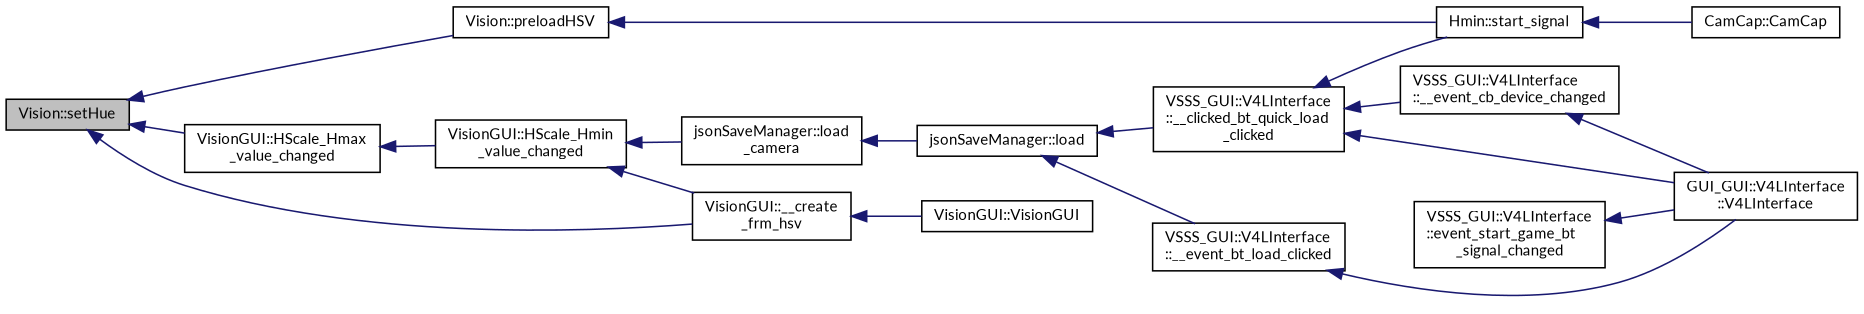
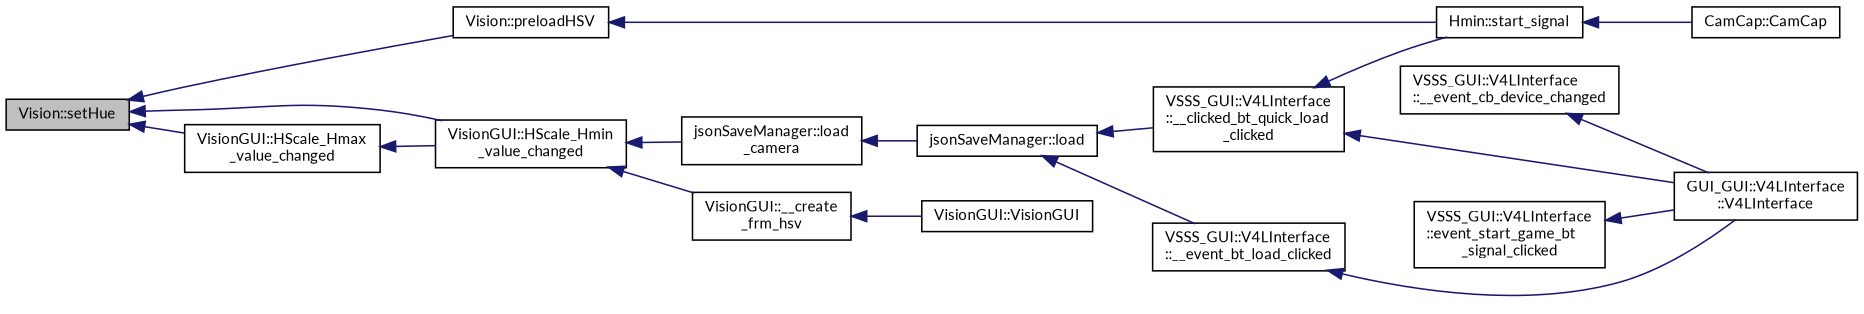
edge "VSSS_GUI::V4LInterface ::__event_cb_device_changed" -> "VSSS_GUI::V4LInterface ::__clicked_bt_quick_load _clicked": removed
edge "VisionGUI::__create _frm_hsv" -> "Vision::setHue": now "VisionGUI::HScale_Hmin _value_changed" -> "Vision::setHue"
node "VSSS_GUI::V4LInterface ::event_start_game_bt _signal_changed": label "VSSS_GUI::V4LInterface ::event_start_game_bt _signal_changed" -> "VSSS_GUI::V4LInterface ::event_start_game_bt _signal_clicked"
